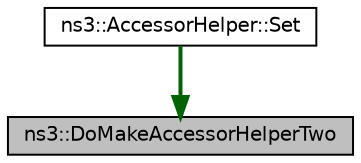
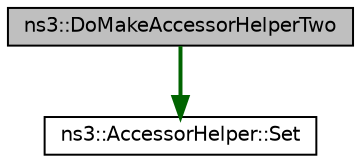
edge "ns3::AccessorHelper::Set" -> "ns3::DoMakeAccessorHelperTwo": reversed
